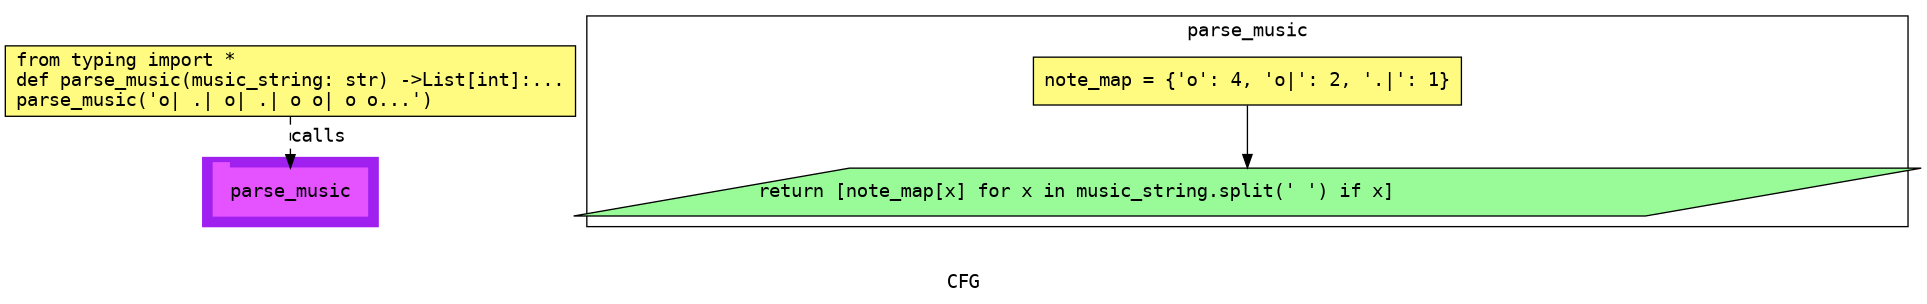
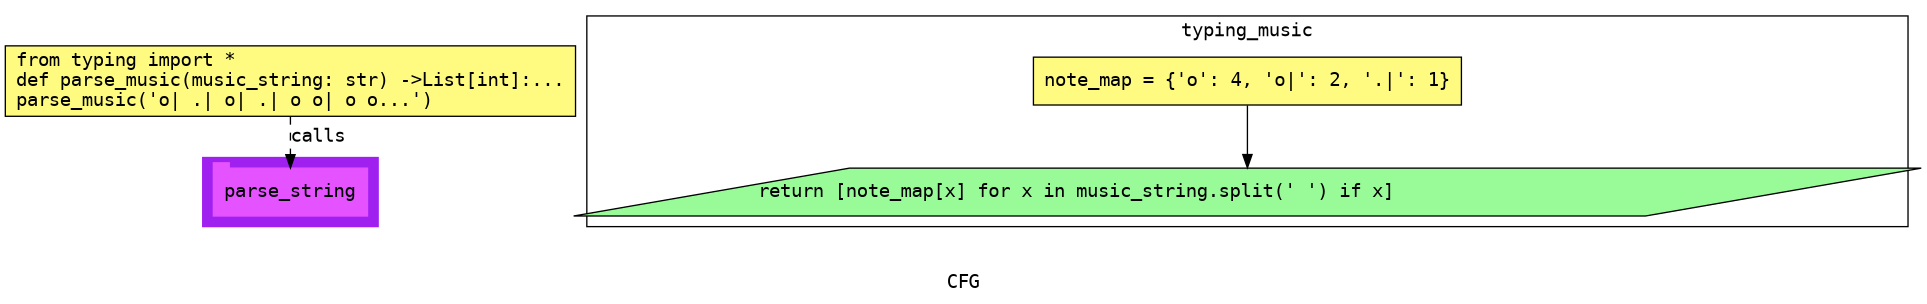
cluster "parse_music": label "parse_music" -> "typing_music"
node "parse_music": label "parse_music" -> "parse_string"
